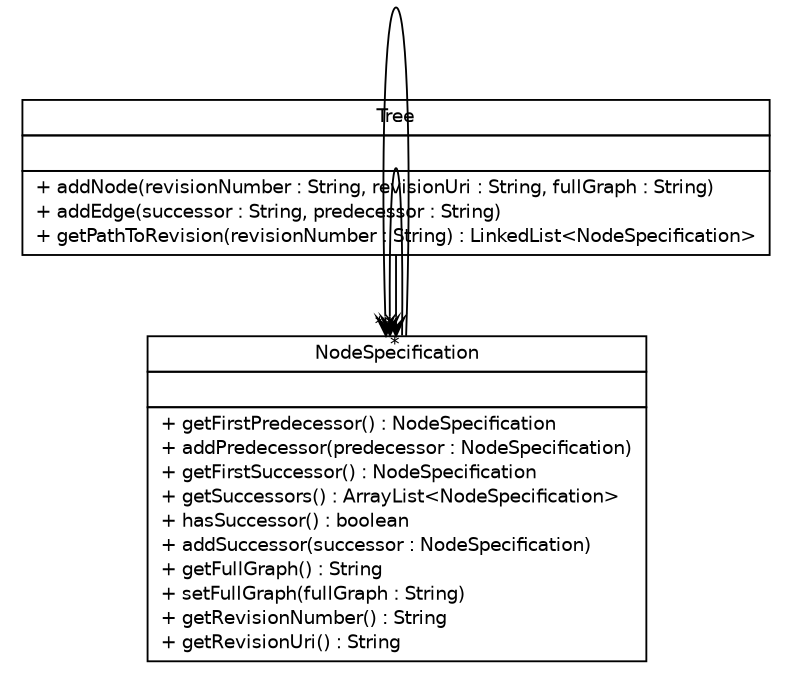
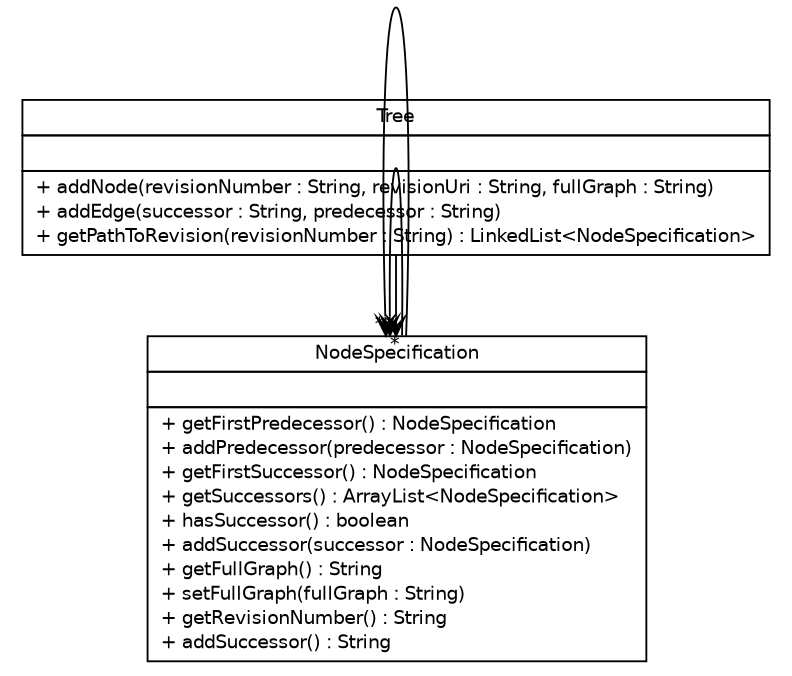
node "NodeSpecification": text "+ getRevisionUri() : String" -> "+ addSuccessor() : String"
